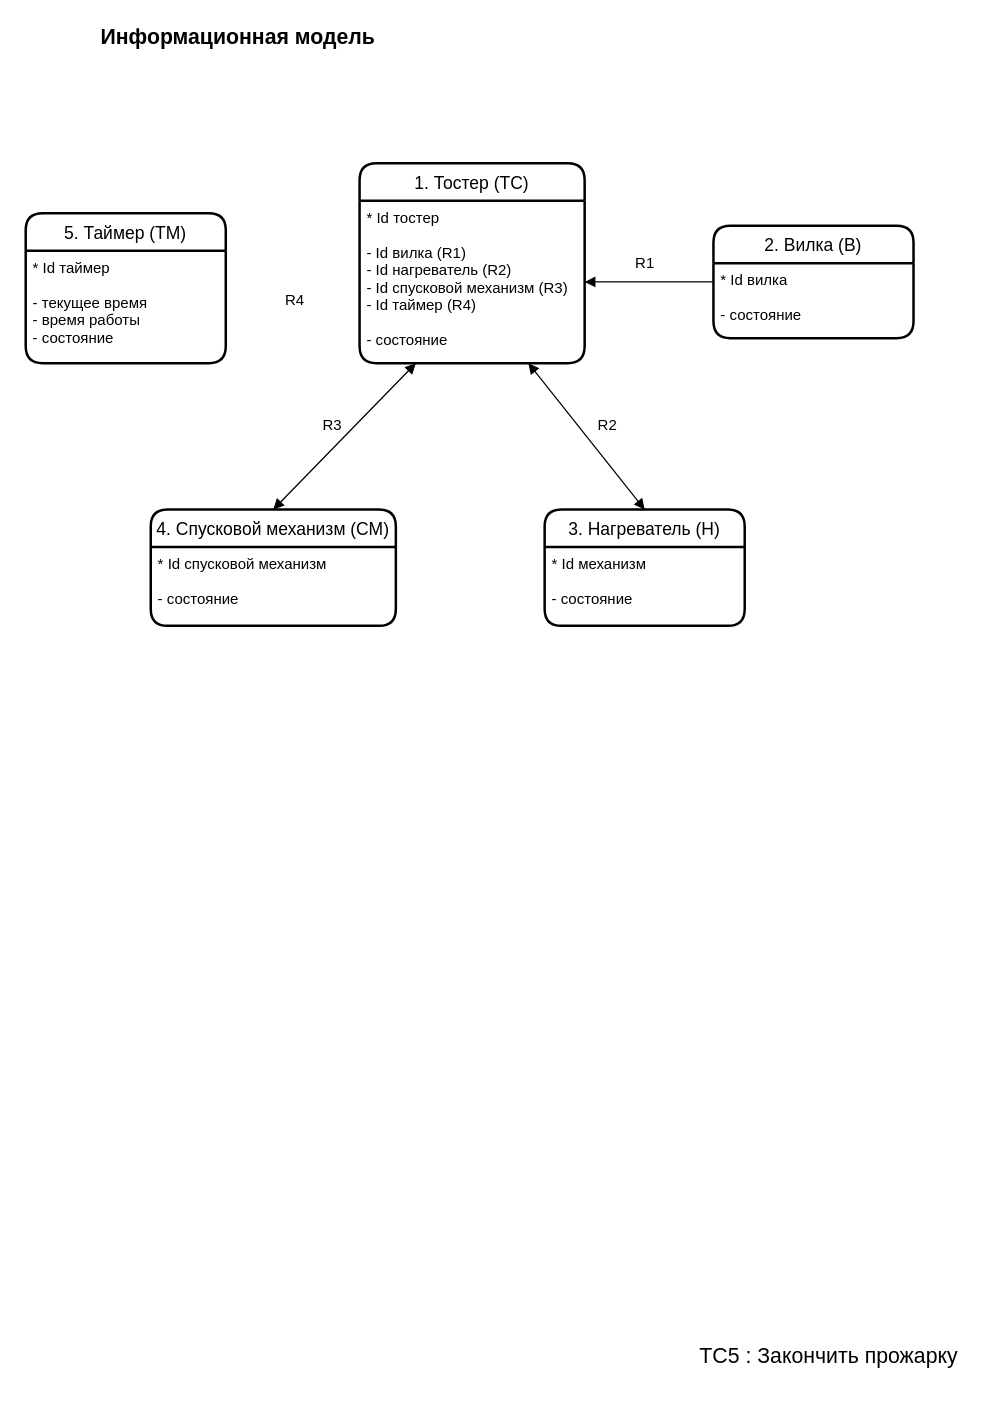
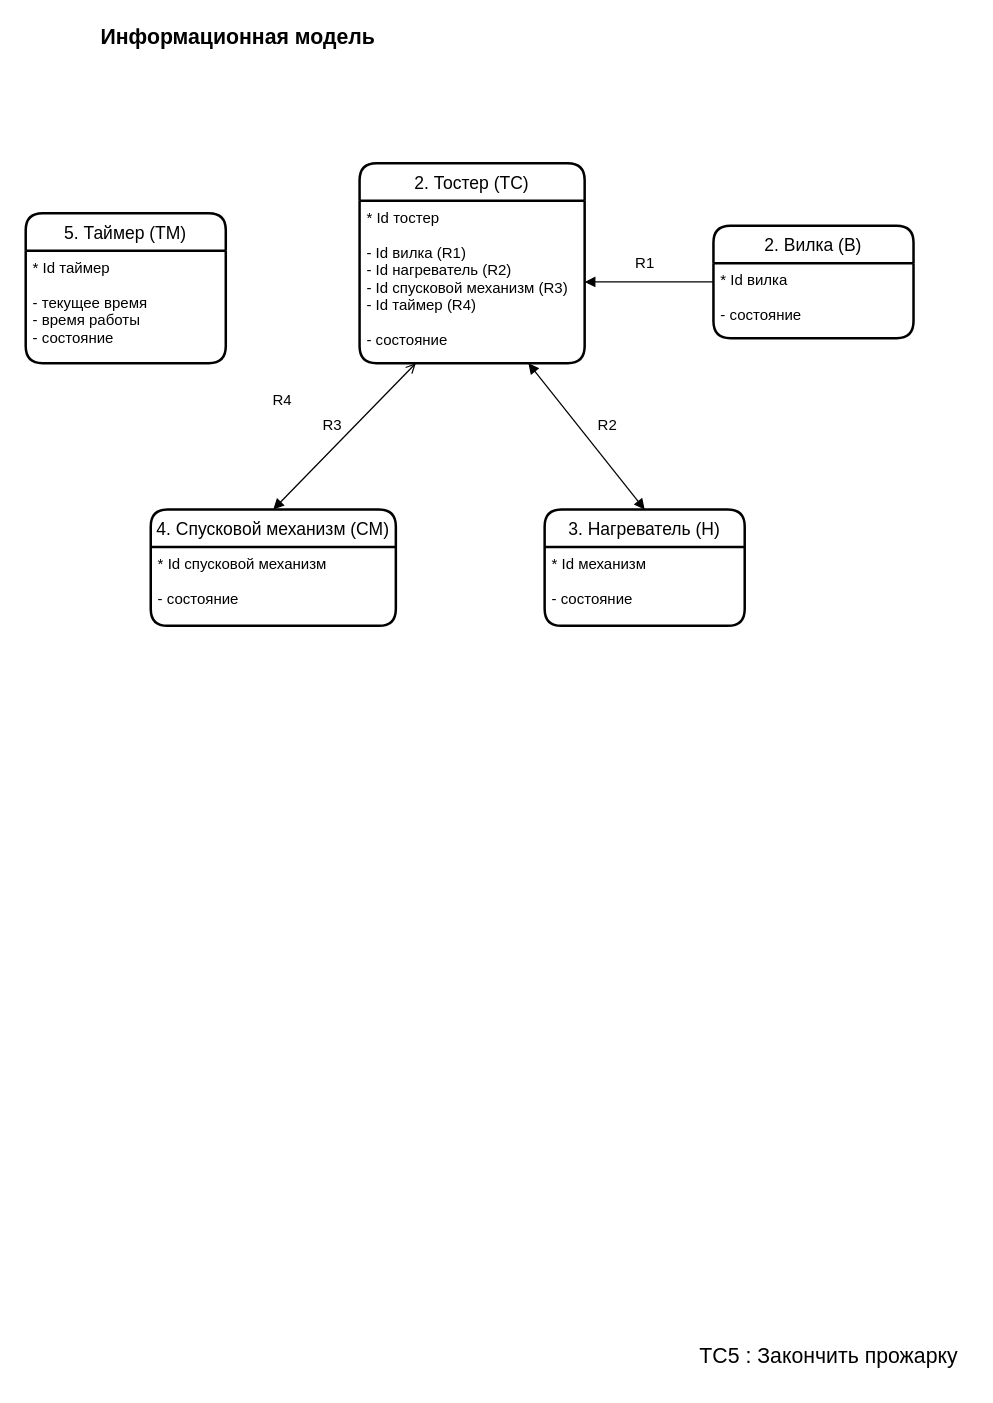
node "1. Тостер (ТС)": label "1. Тостер (ТС)" -> "2. Тостер (ТС)"
node "R4": moved (294, 301) -> (282, 401)
edge "* Id тостер - Id вилка (R1) - Id нагреватель (R2) - Id спусковой механизм (R3) - Id таймер (R4) - состояние" -- "4. Спусковой механизм (СМ)": arrowhead block -> open
